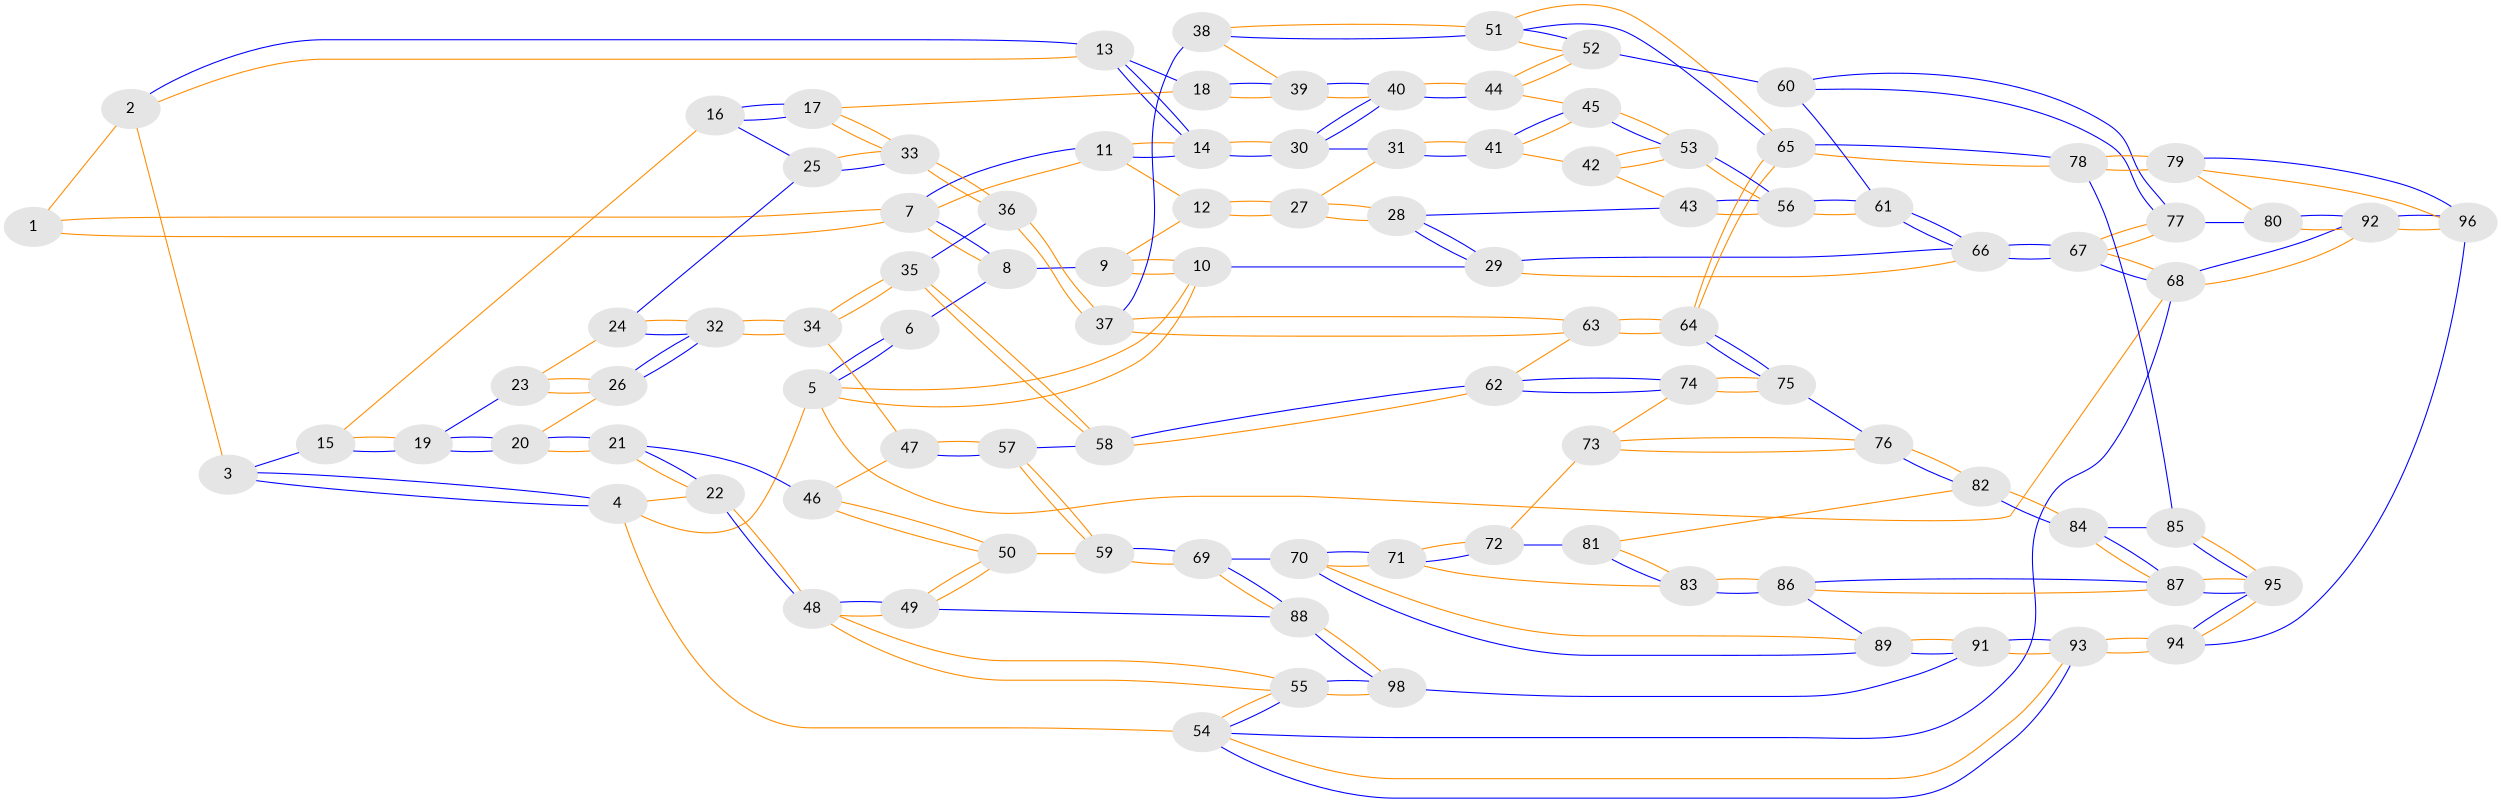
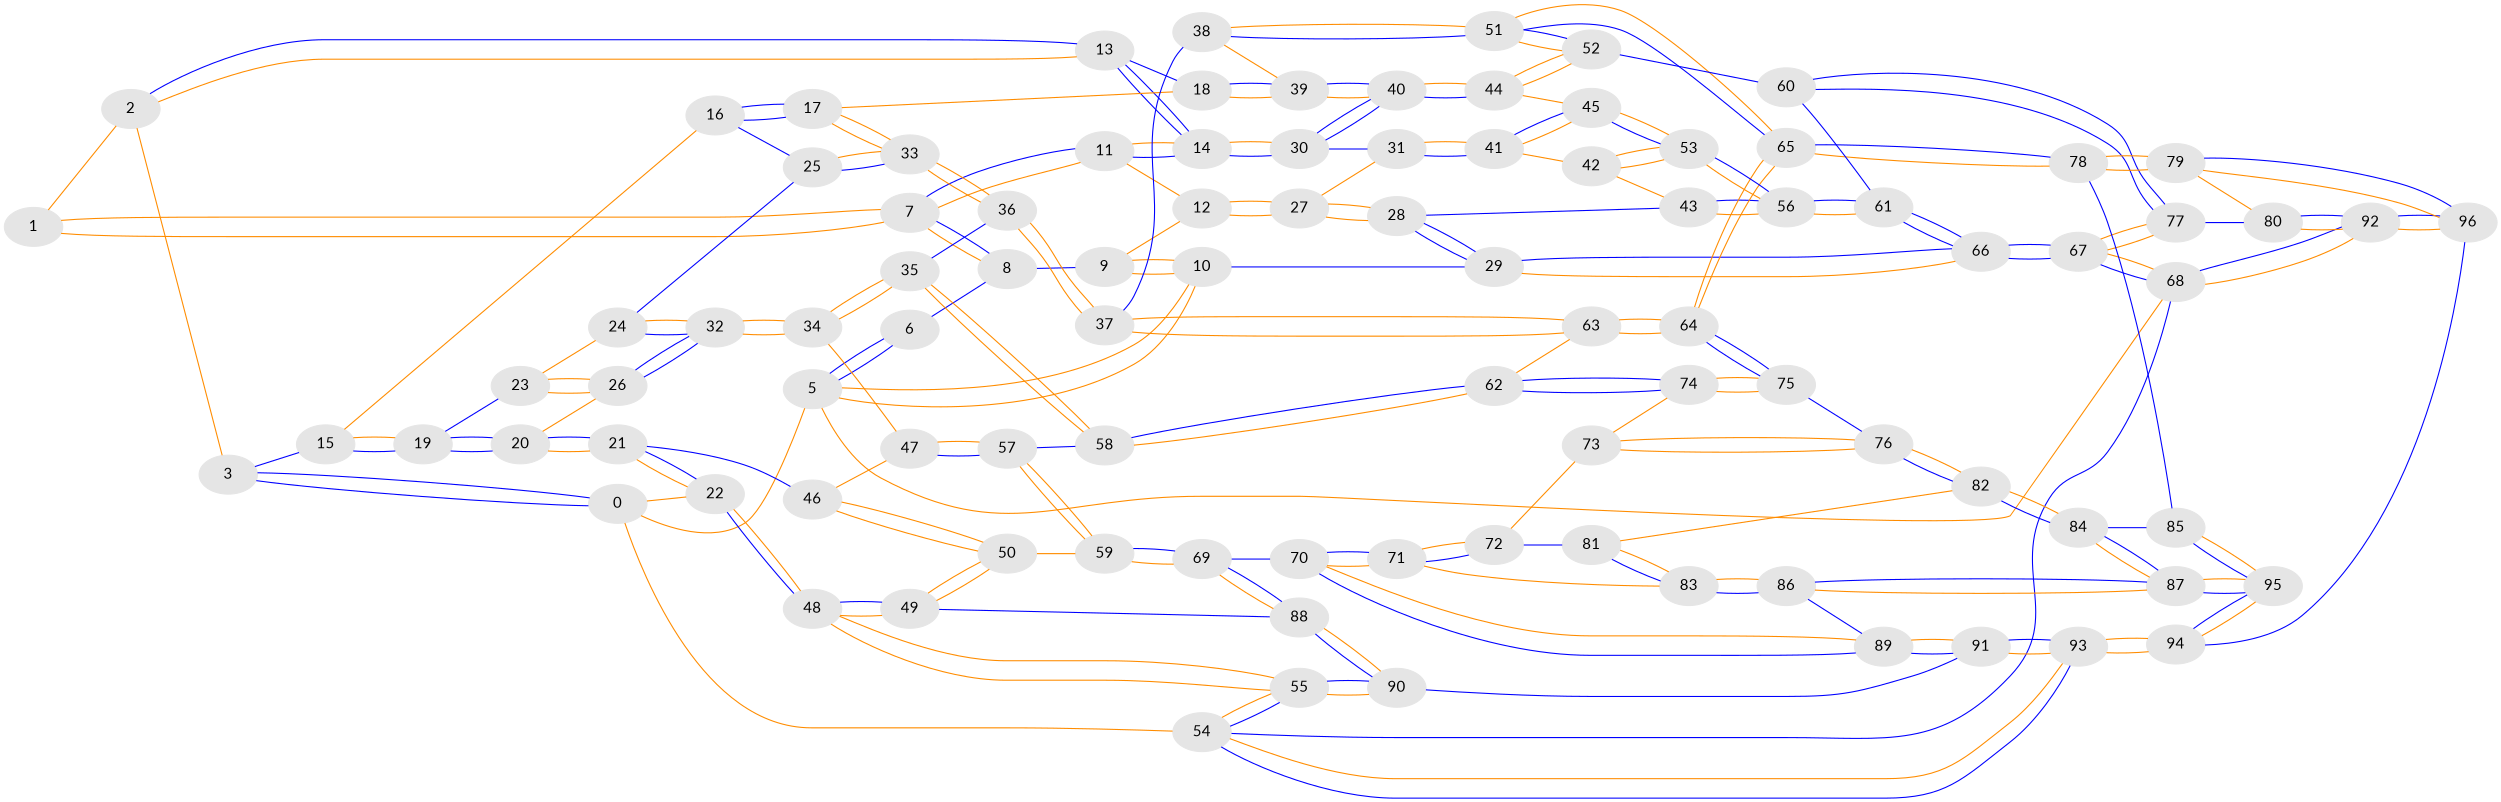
node "4": label "4" -> "0"
node "98": label "98" -> "90"
